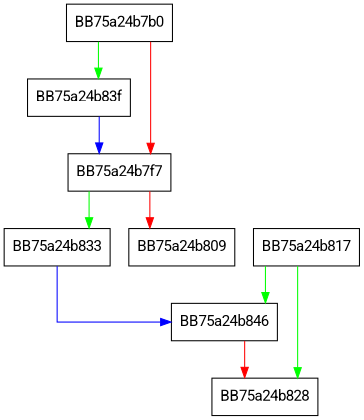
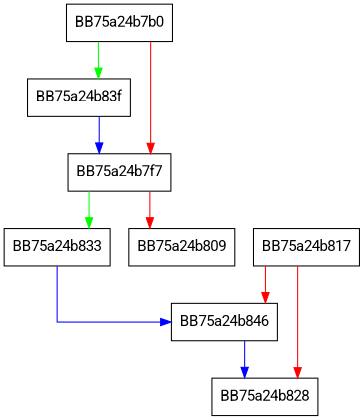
edge "BB75a24b817" -> "BB75a24b846": color green -> red
edge "BB75a24b817" -> "BB75a24b828": color green -> red
edge "BB75a24b846" -> "BB75a24b828": color red -> blue
